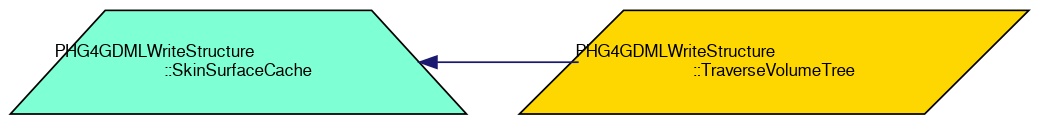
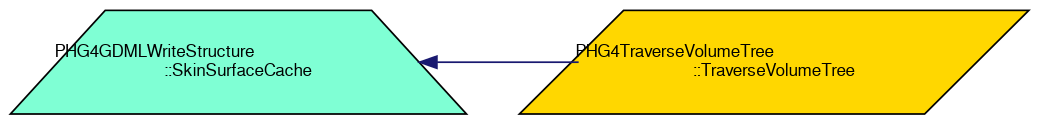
node "PHG4GDMLWriteStructure ::TraverseVolumeTree": label "PHG4GDMLWriteStructure ::TraverseVolumeTree" -> "PHG4TraverseVolumeTree ::TraverseVolumeTree"
